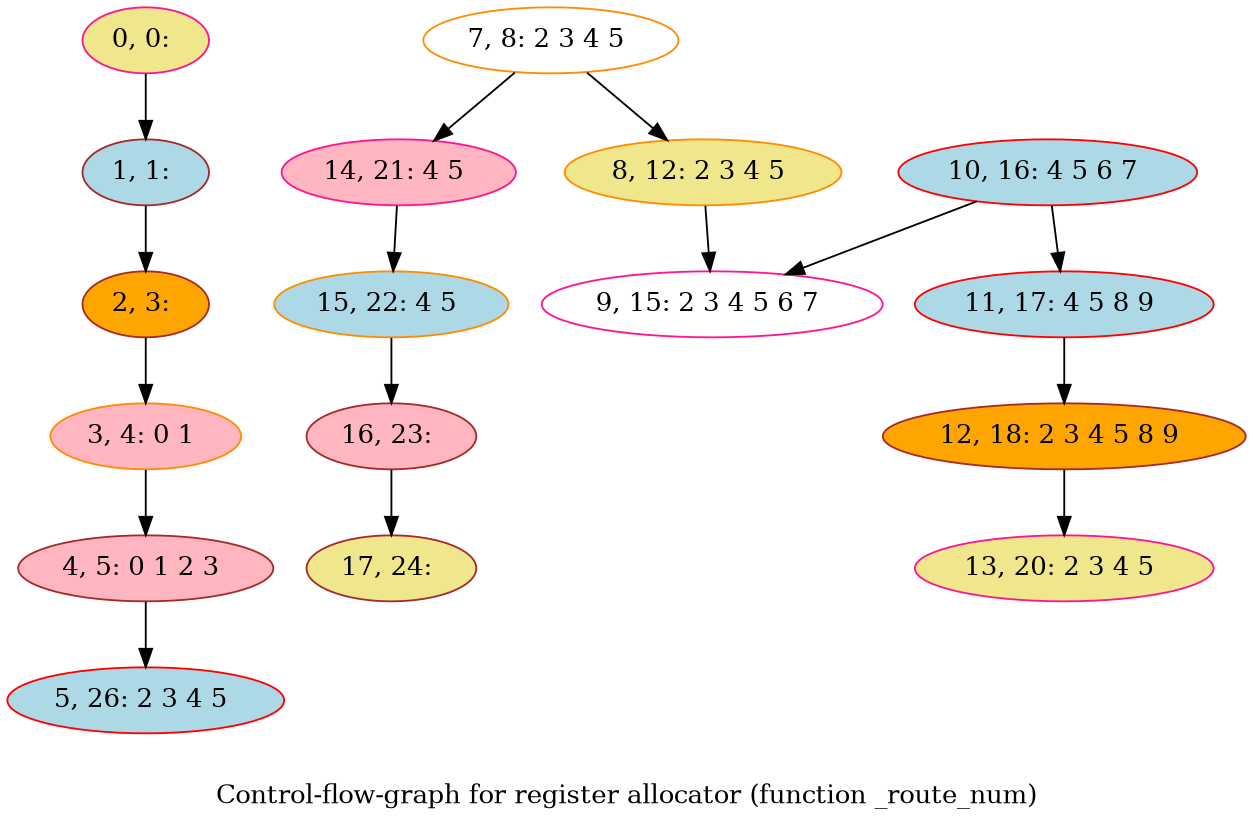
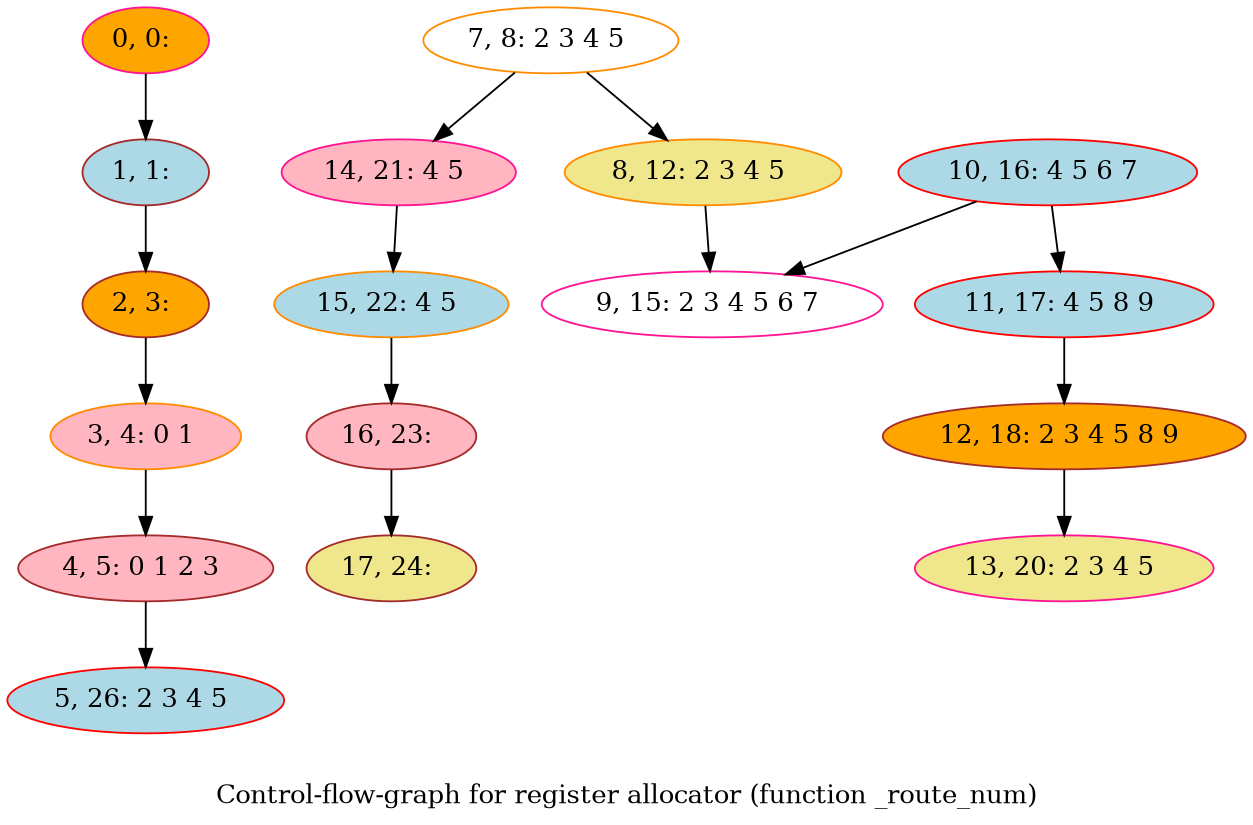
node "0, 0:": fillcolor khaki -> orange
